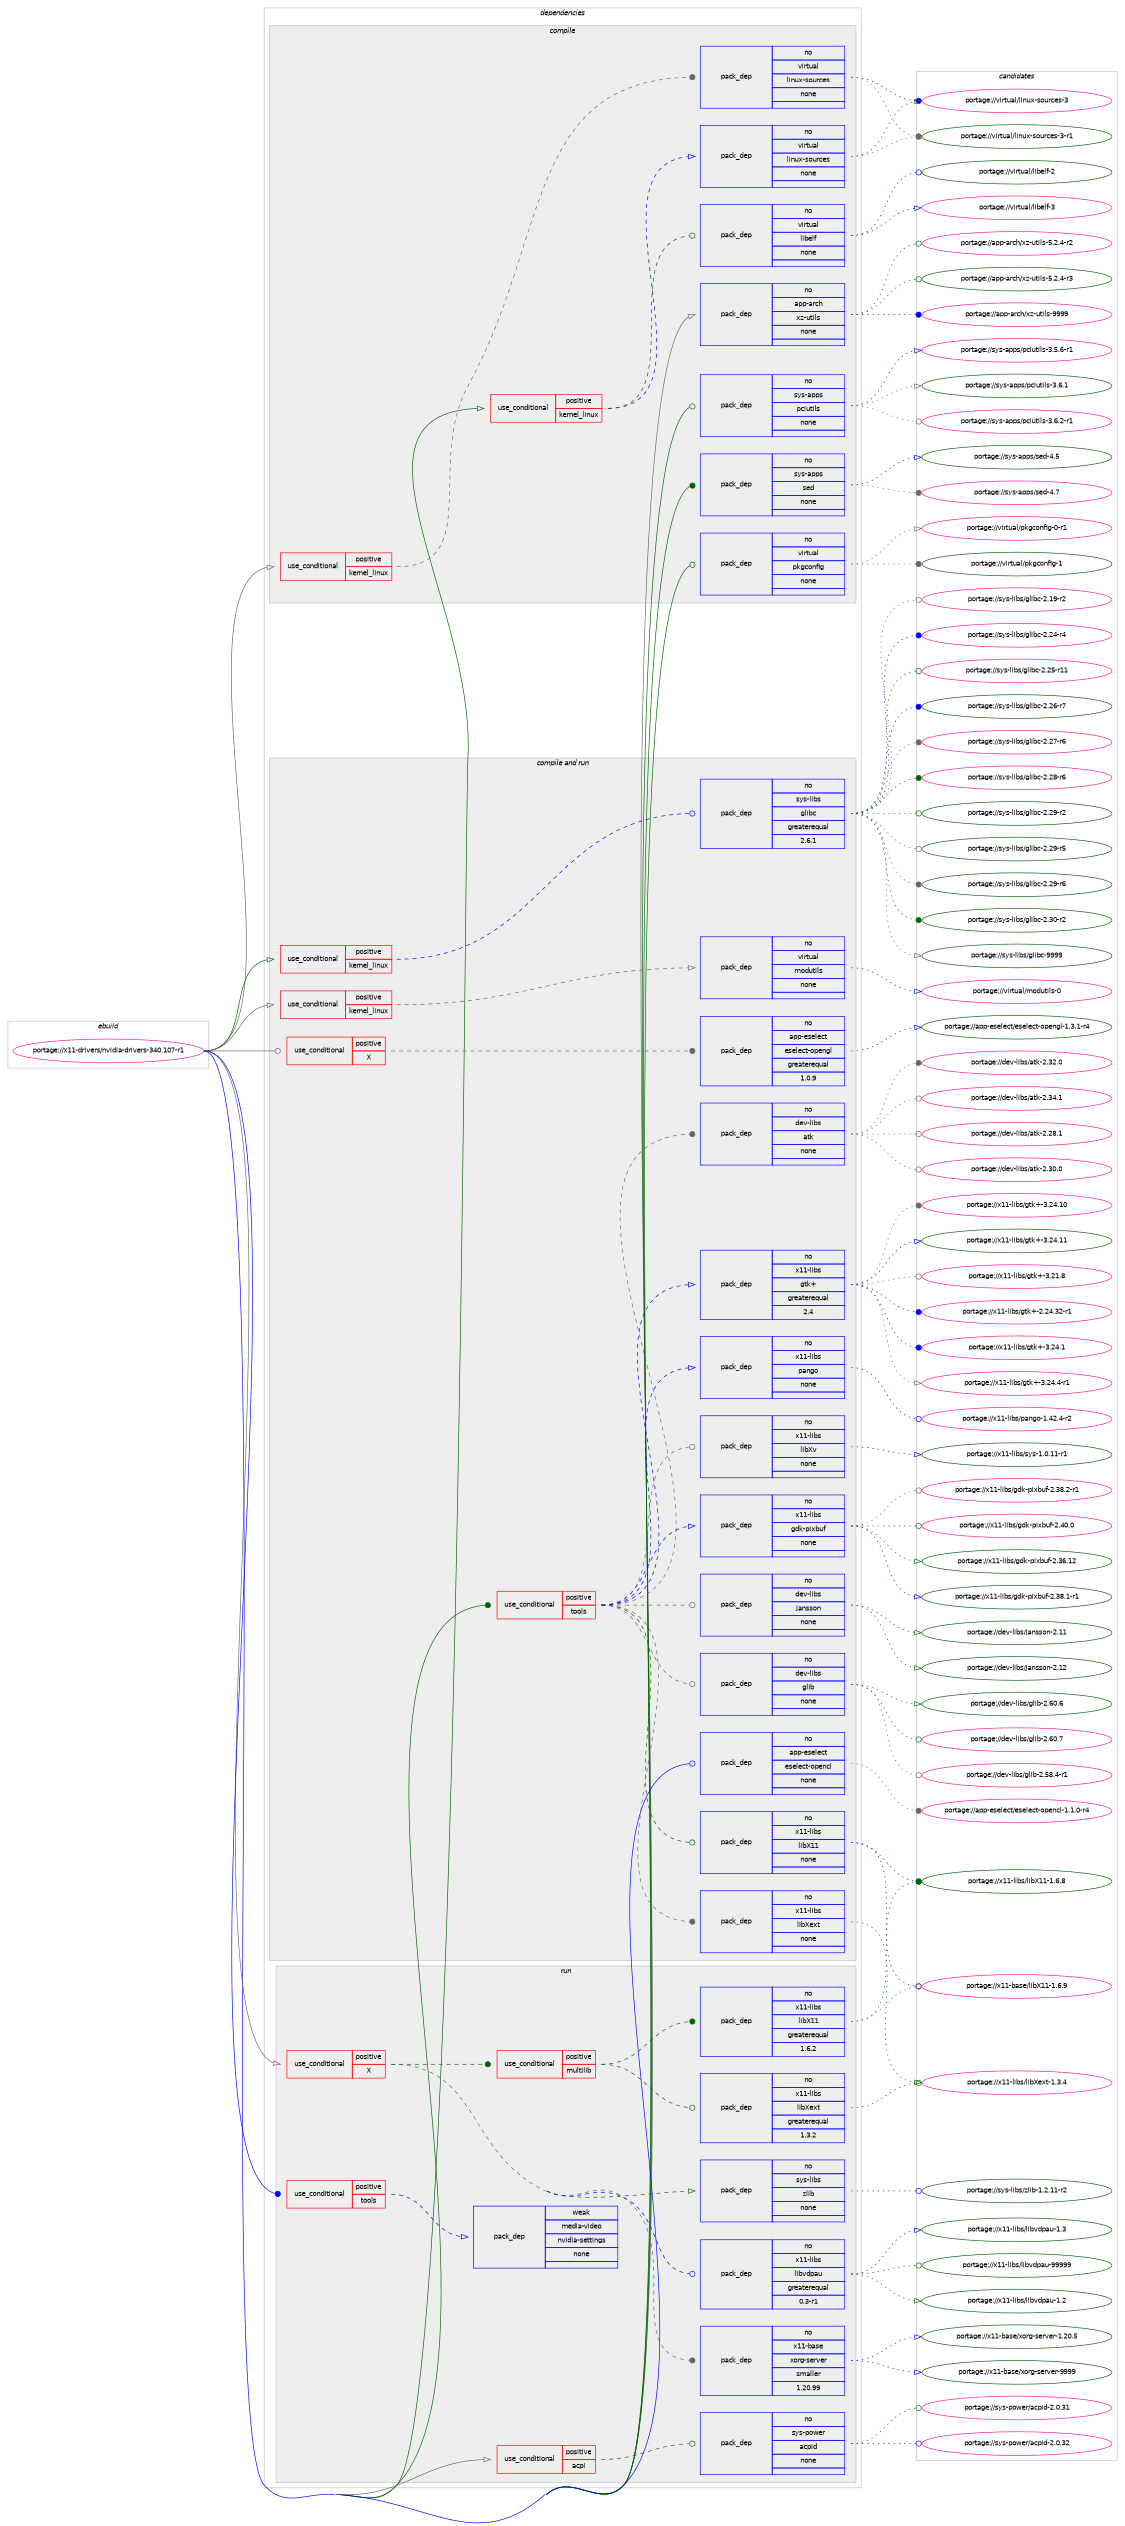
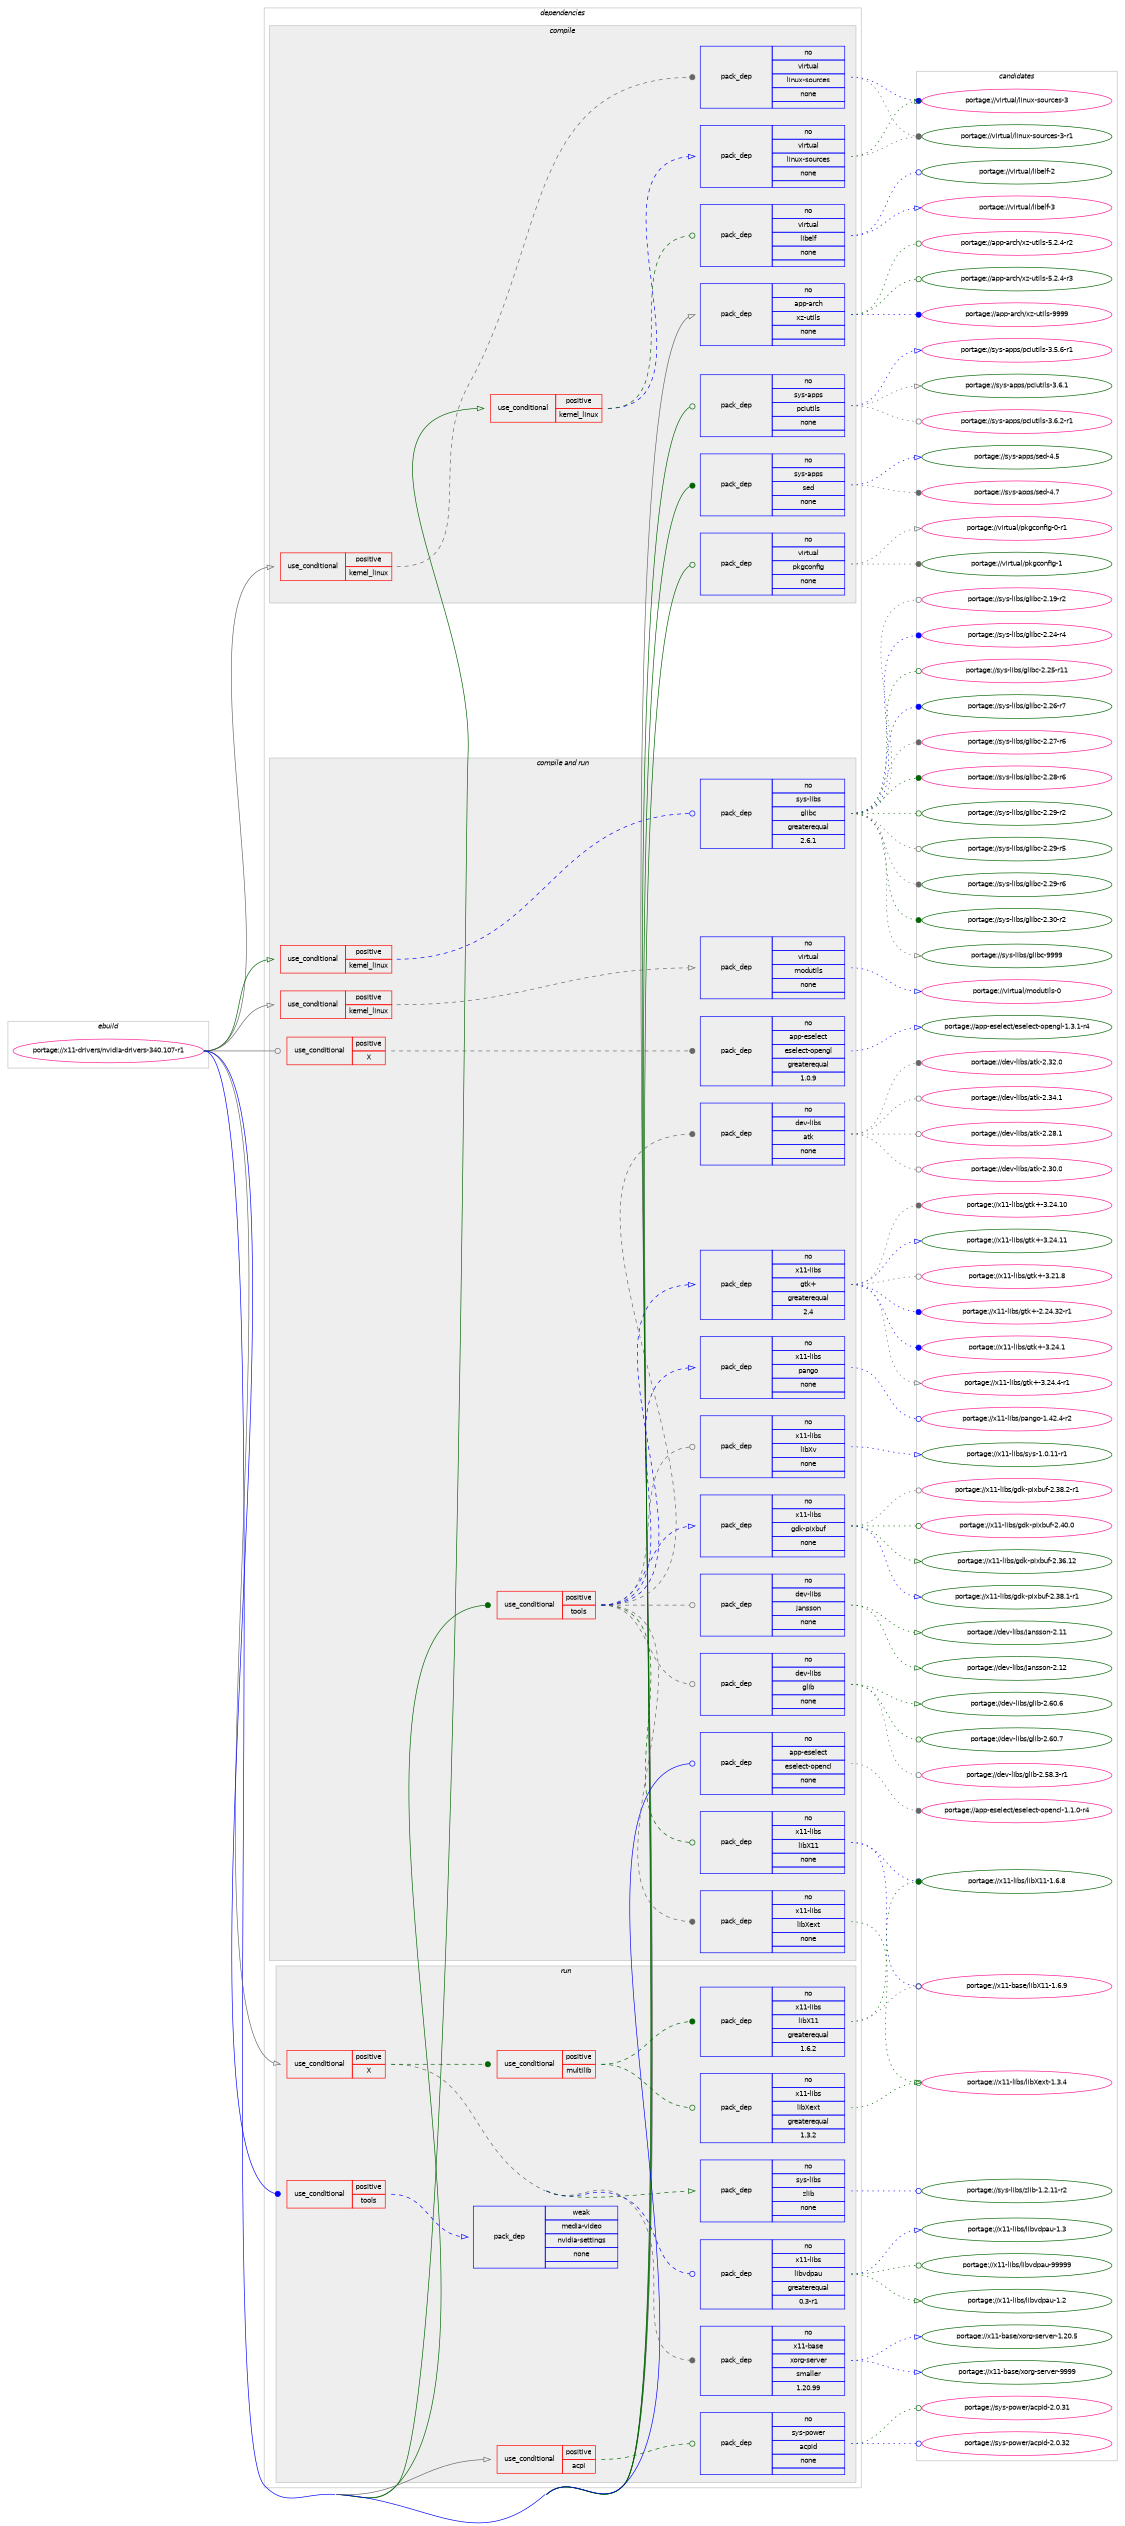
node "portage://dev-libs/glib-2.60.7": color deeppink -> darkgreen
node "portage://dev-libs/glib-2.58.4-r1": label "portage://dev-libs/glib-2.58.4-r1" -> "portage://dev-libs/glib-2.58.3-r1"
